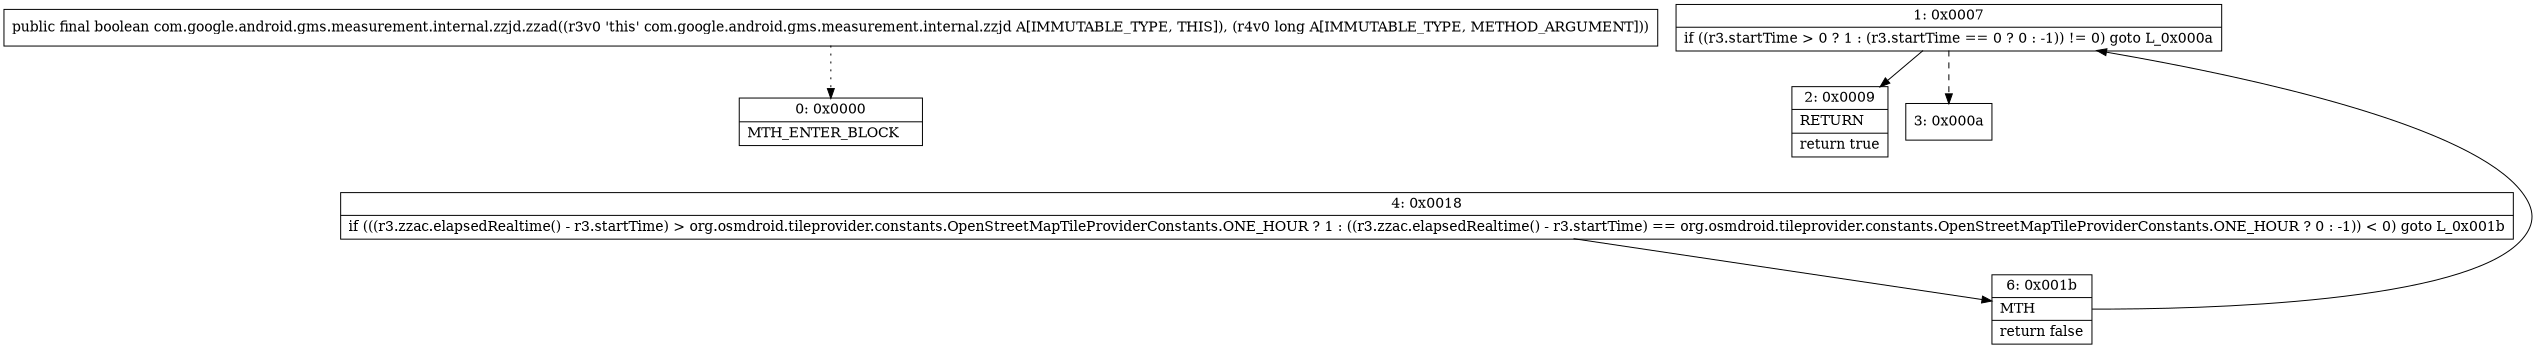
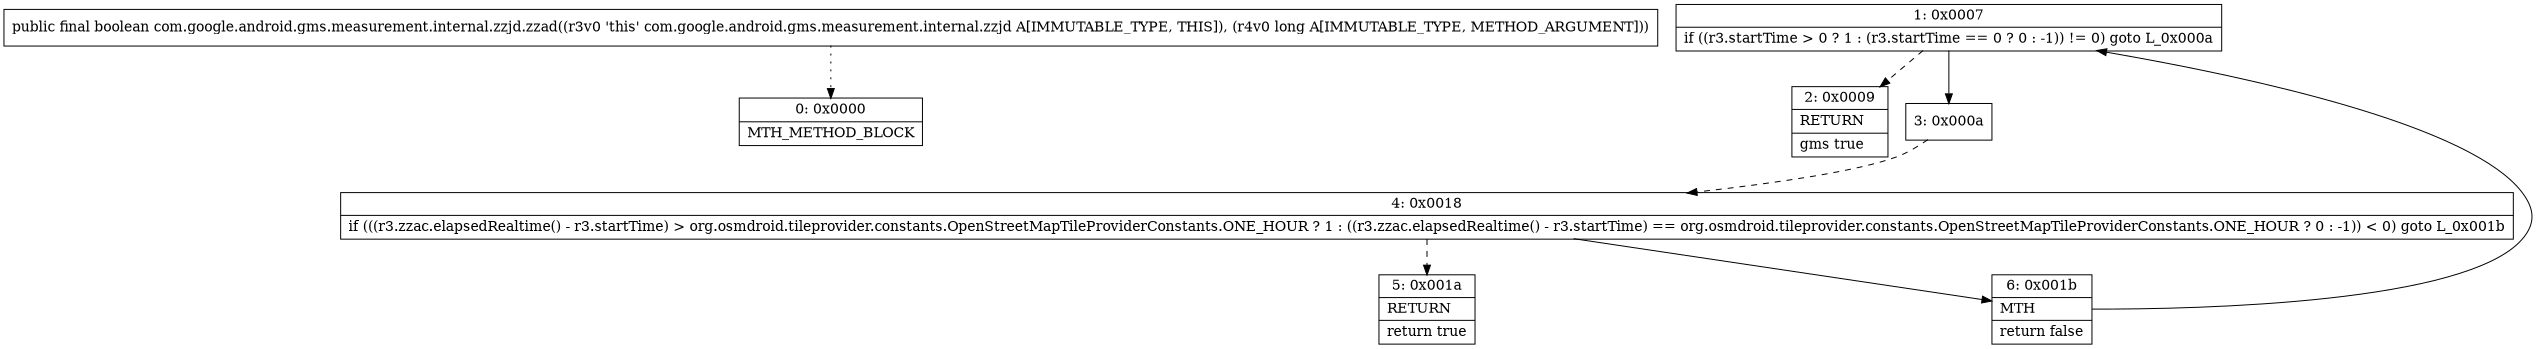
edge "1: 0x0007" -> "2: 0x0009": style solid -> dashed
edge "1: 0x0007" -> "3: 0x000a": style dashed -> solid
node "0: 0x0000": text "MTH_ENTER_BLOCK" -> "MTH_METHOD_BLOCK"
node "2: 0x0009": text "return true" -> "gms true"
edge "3: 0x000a" -> "4: 0x0018": added
node "5: 0x001a": added
